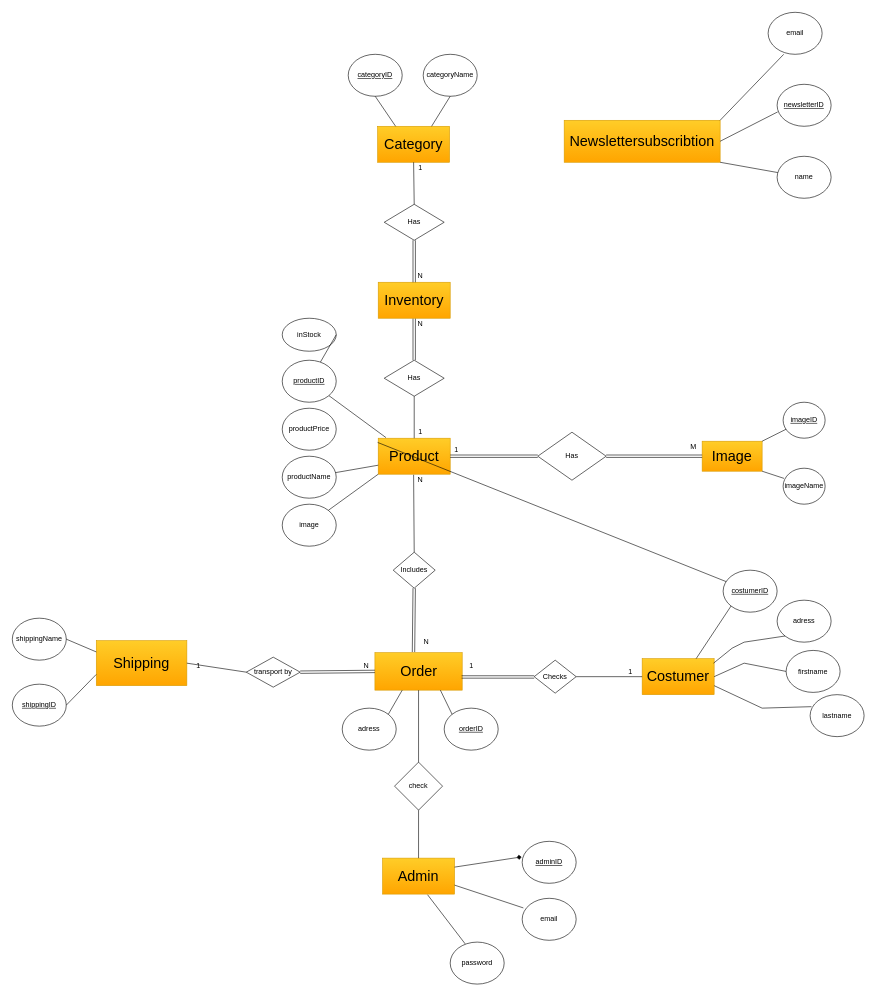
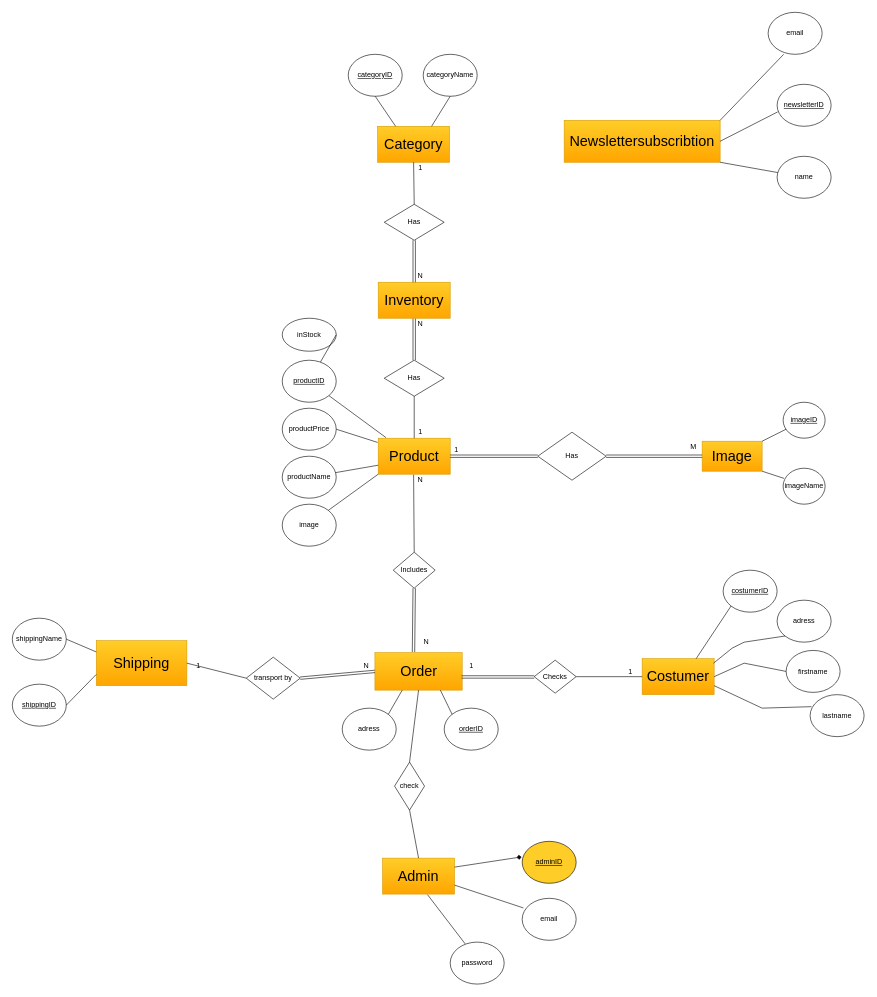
edge "Product" -- "costumerID": now "Product" -- "productPrice"
node "transport by": size 54x30 -> 54x42
node "check": size 48x48 -> 30x48
node "adminID": fillcolor #ffffff -> #ffcd28
